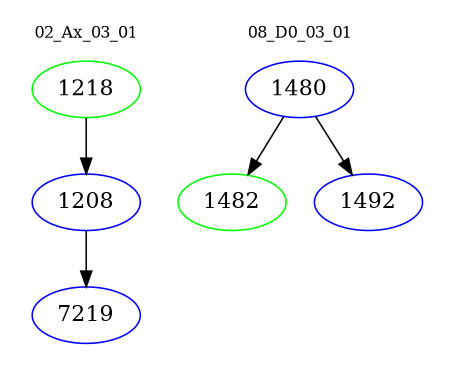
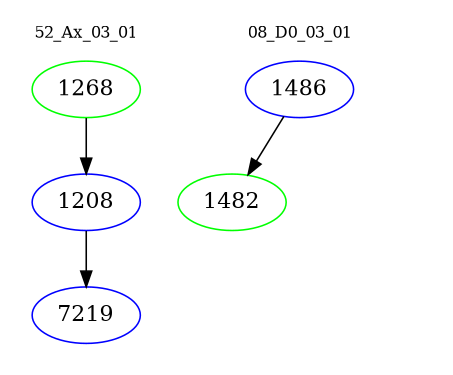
cluster "02_Ax_03_01": label "02_Ax_03_01" -> "52_Ax_03_01"
node "1218": label "1218" -> "1268"
node "1480": label "1480" -> "1486"
node "1492": removed
